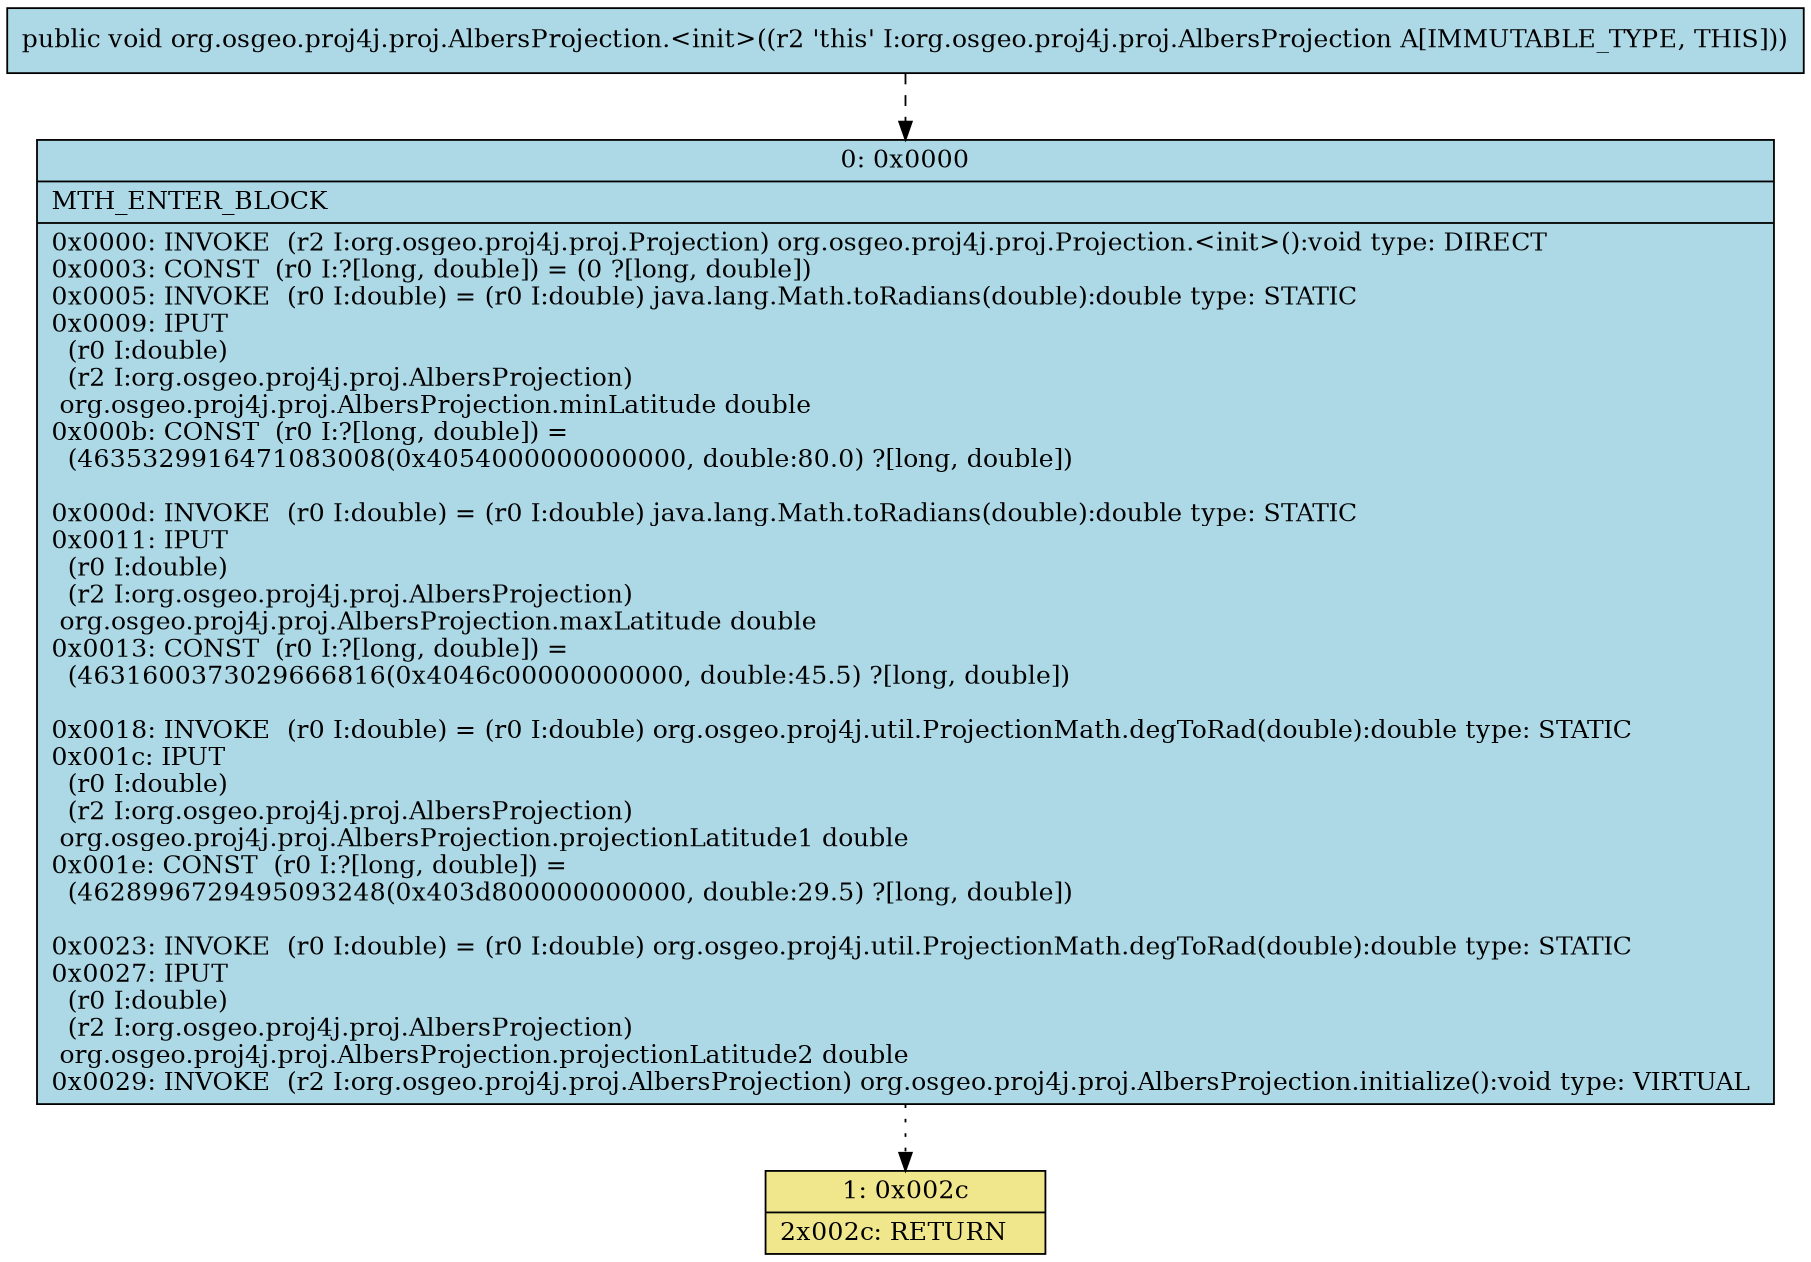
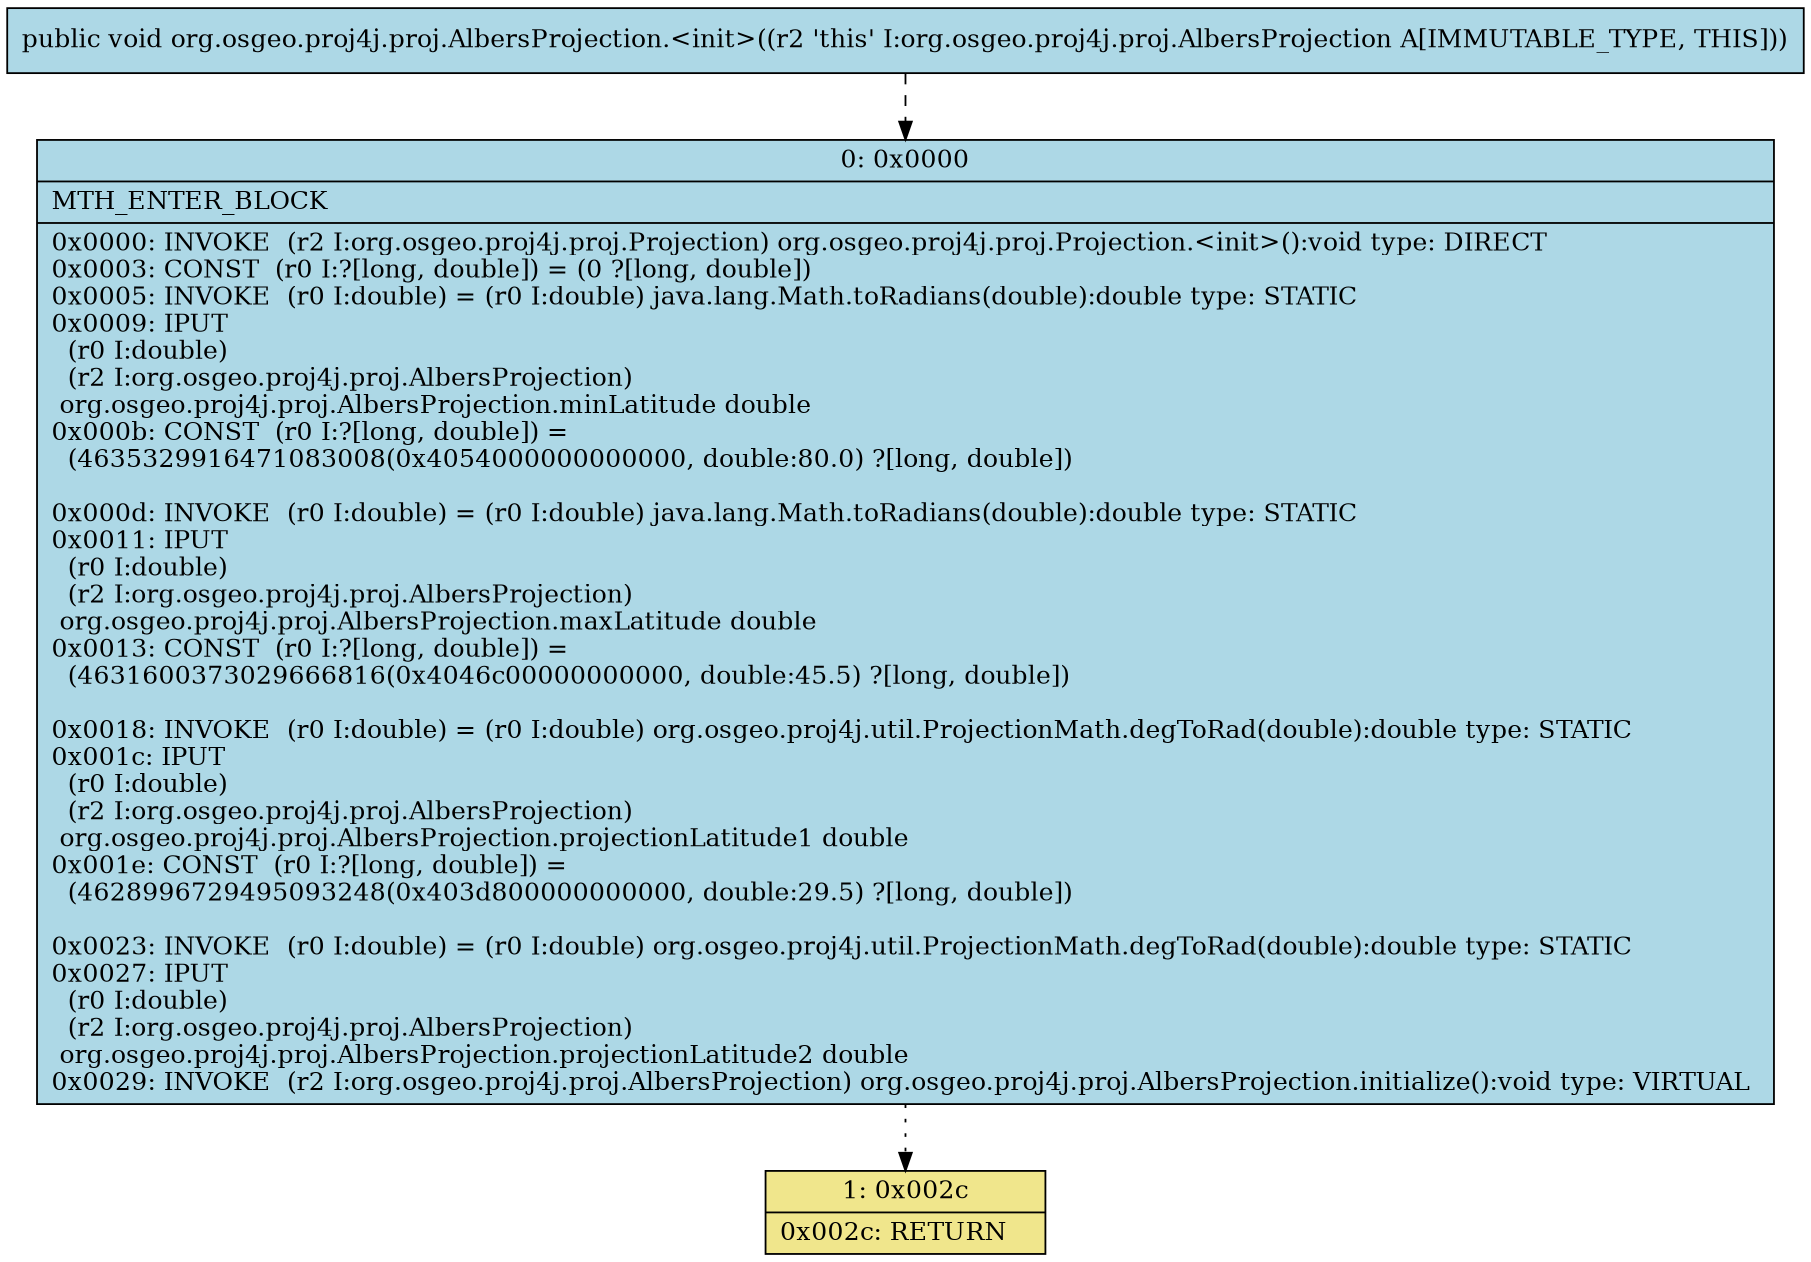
node "1: 0x002c": text "2x002c: RETURN" -> "0x002c: RETURN"
